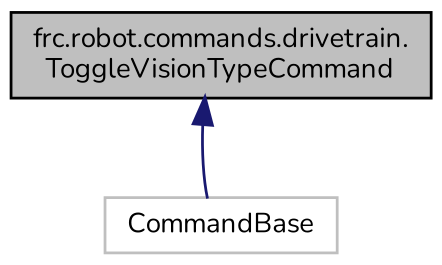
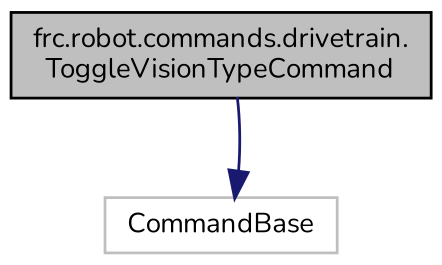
edge "CommandBase" -> "frc.robot.commands.drivetrain. ToggleVisionTypeCommand": reversed
